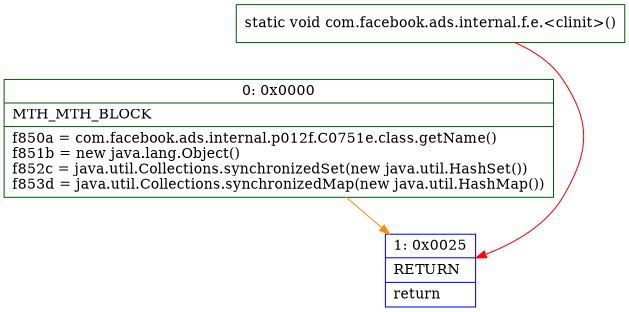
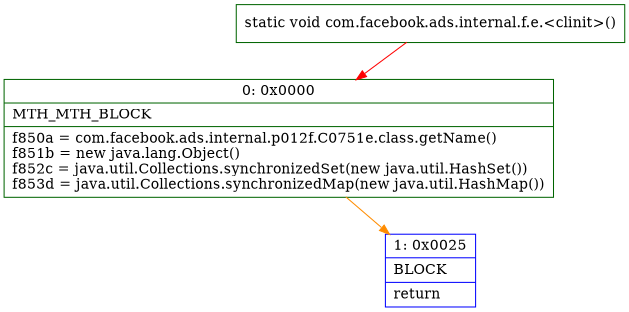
edge "static void com.facebook.ads.internal.f.e.<clinit>()" -> "1: 0x0025": now "static void com.facebook.ads.internal.f.e.<clinit>()" -> "0: 0x0000"
node "1: 0x0025": text "RETURN" -> "BLOCK"
